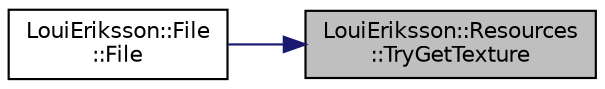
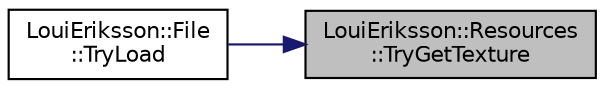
node "LouiEriksson::File ::File": label "LouiEriksson::File ::File" -> "LouiEriksson::File ::TryLoad"
